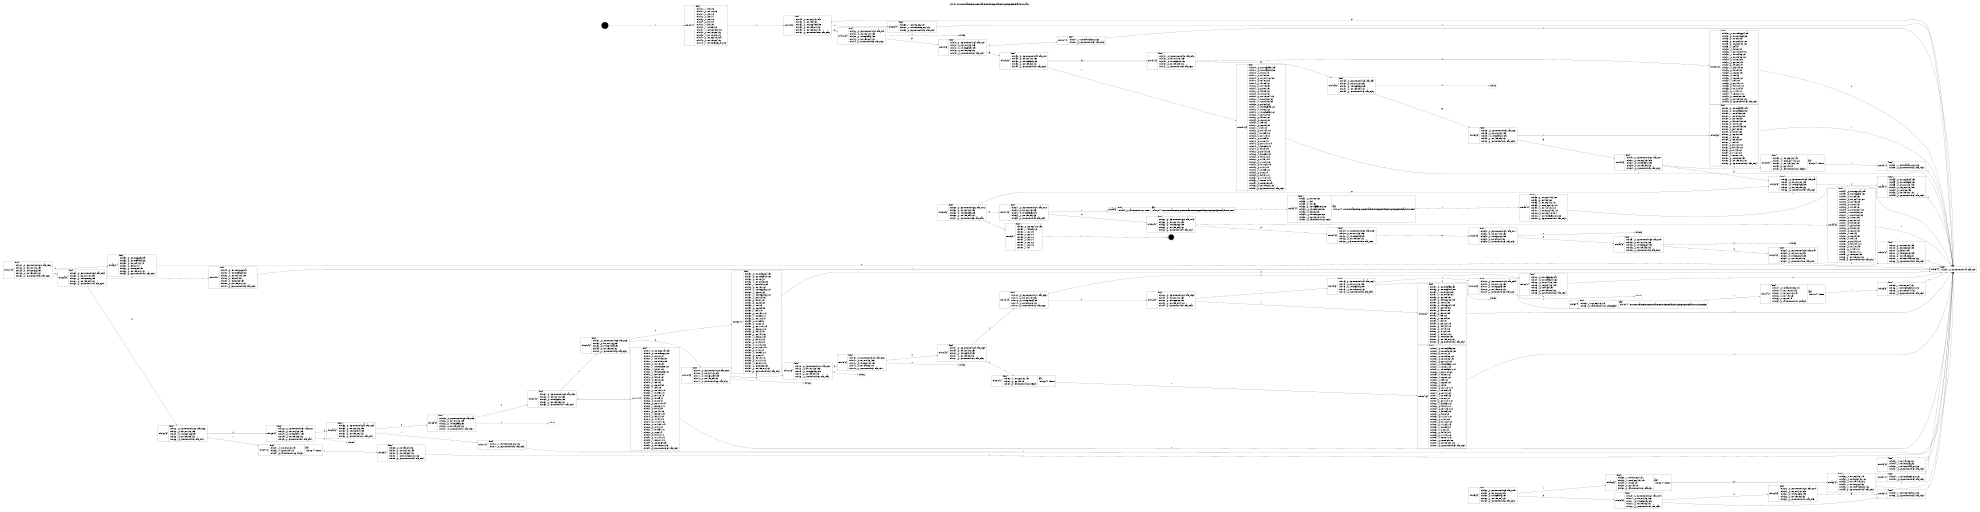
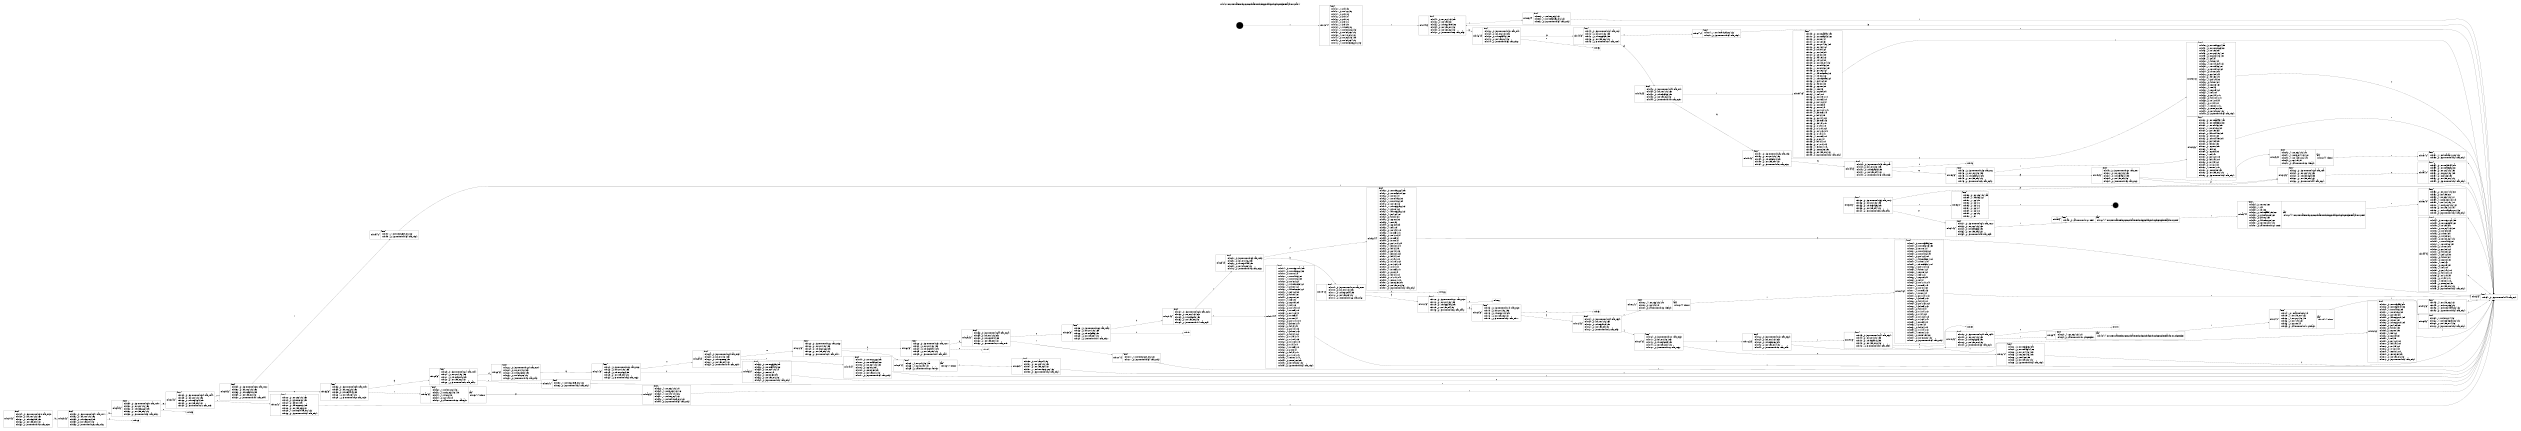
node "0x401560 [25]": removed
node "0x4015dd [25]": added
edge "0x401628 [25]" -> "0x401ebc [12]": now "0x401628 [25]" -> "0x401641 [25]"
